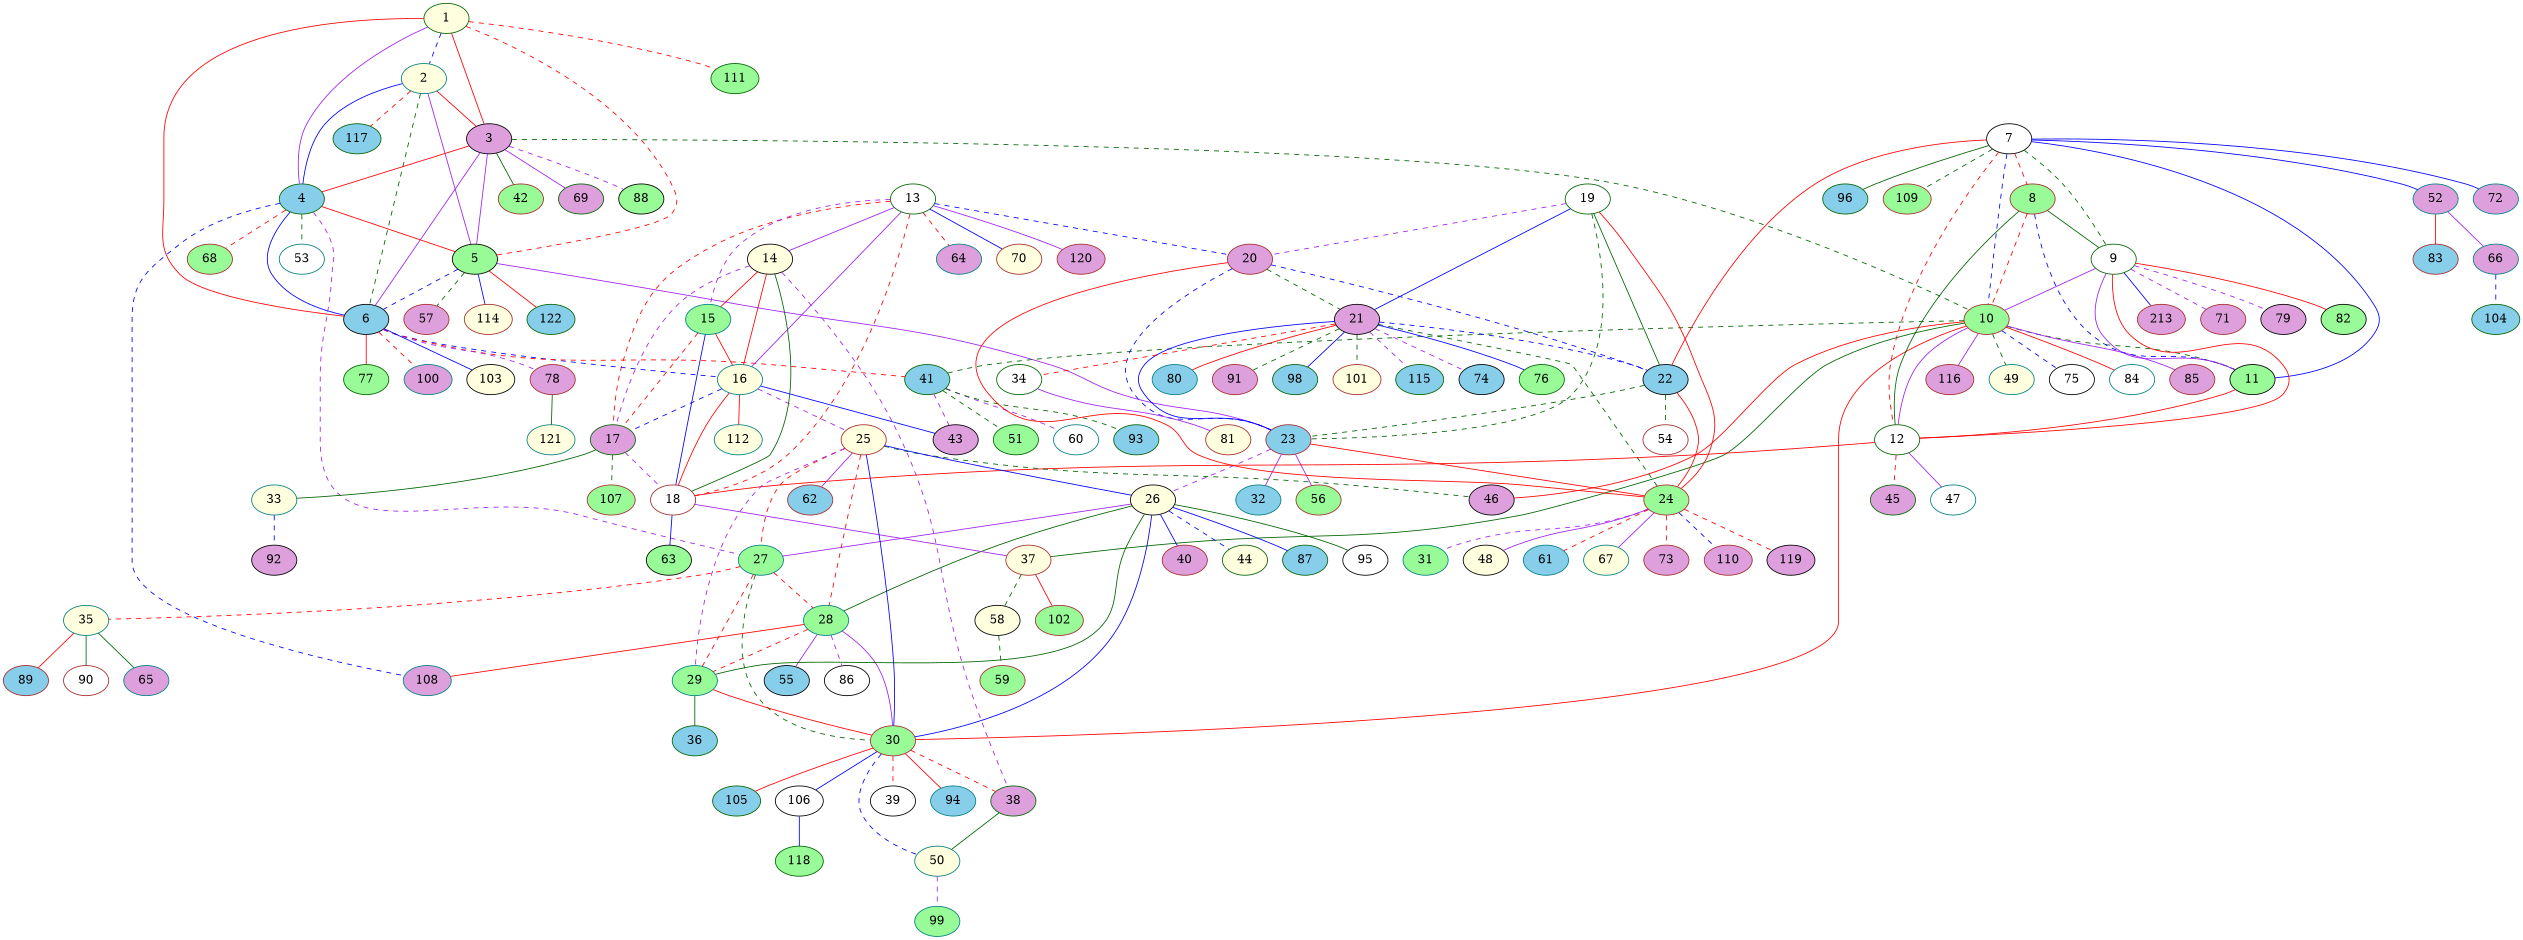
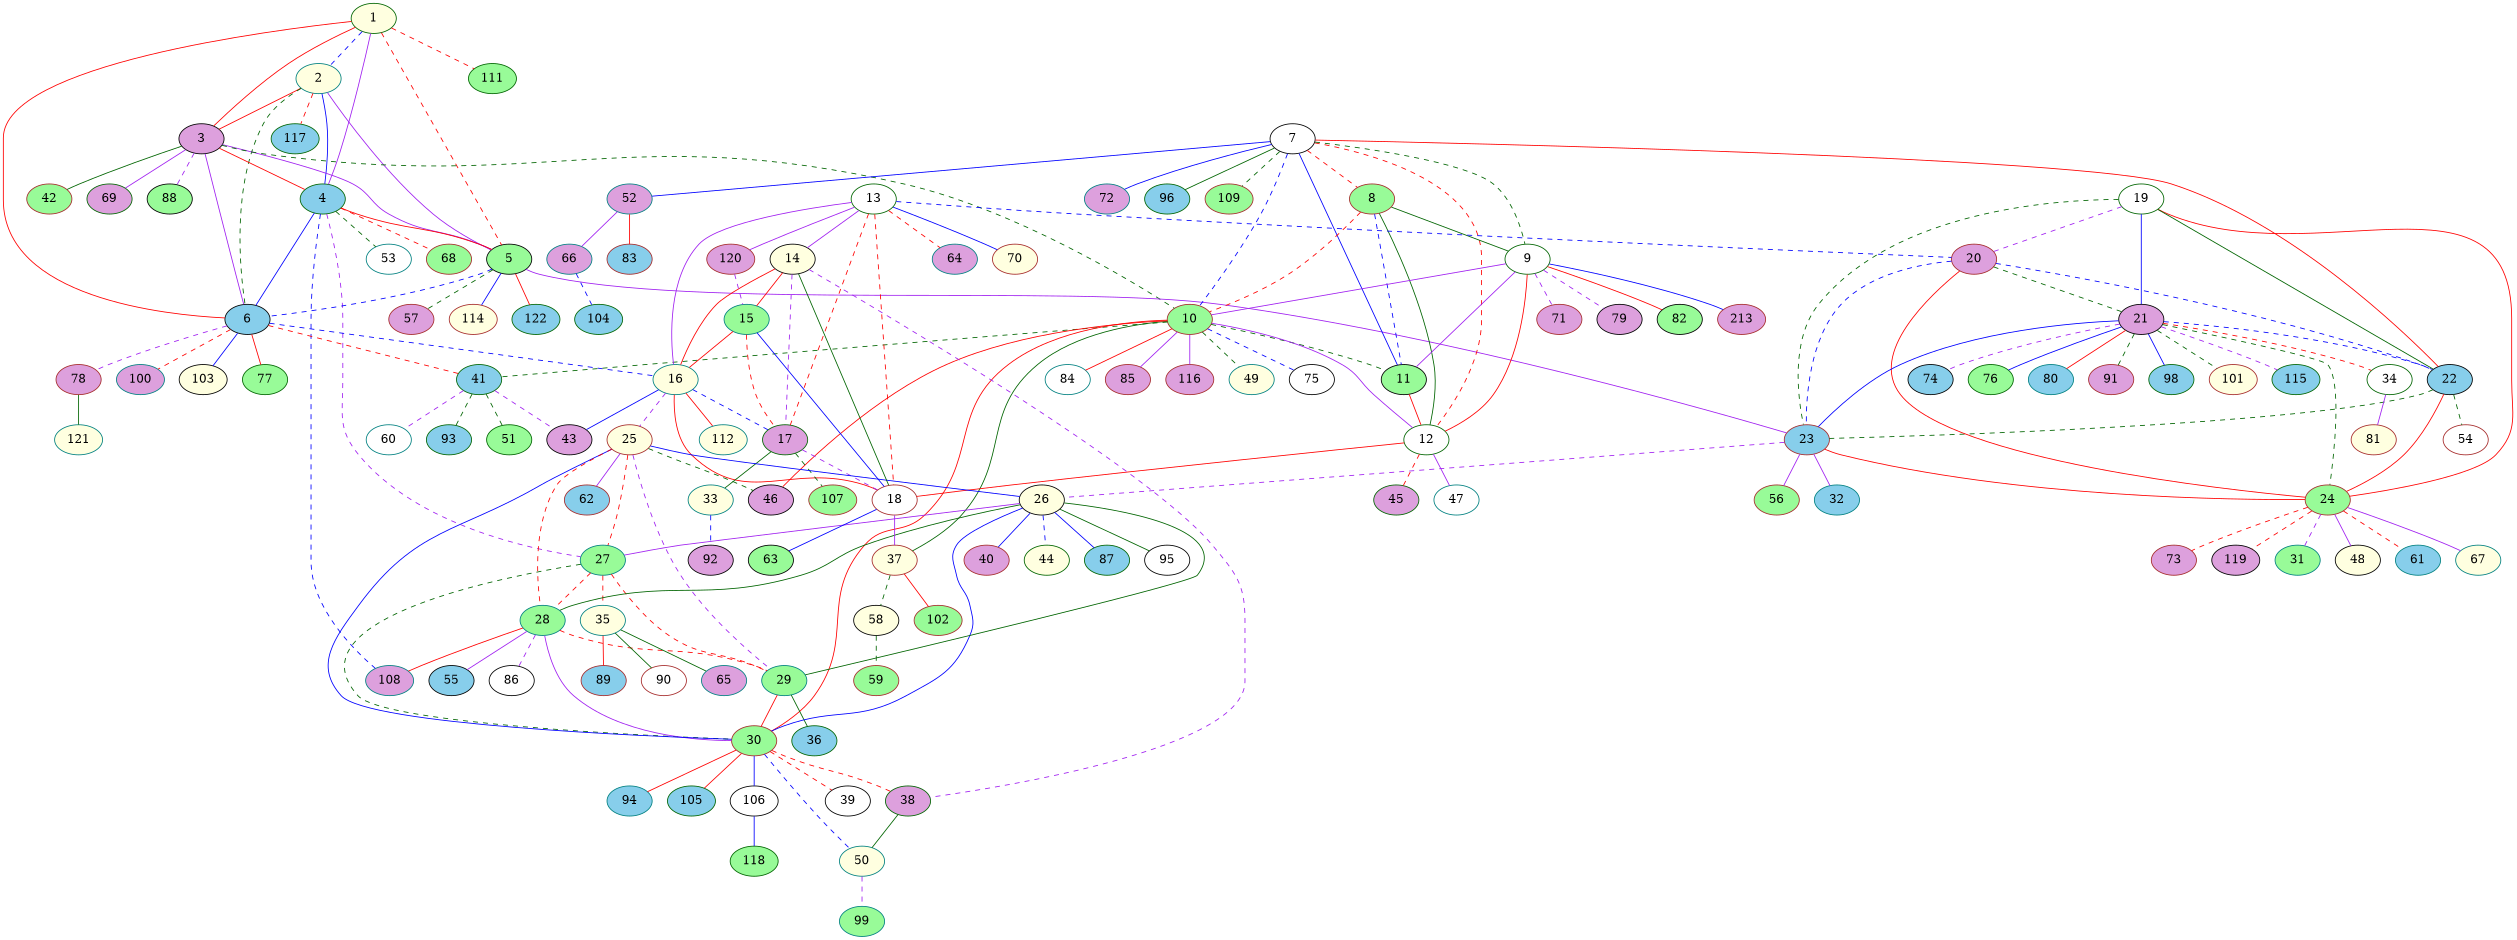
edge "13" -- "15": now "120" -- "15"
node "110": removed
